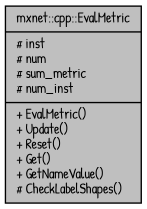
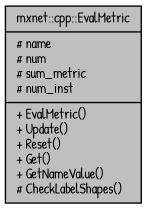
node "mxnet::cpp::EvalMetric": text "# inst" -> "# name"
